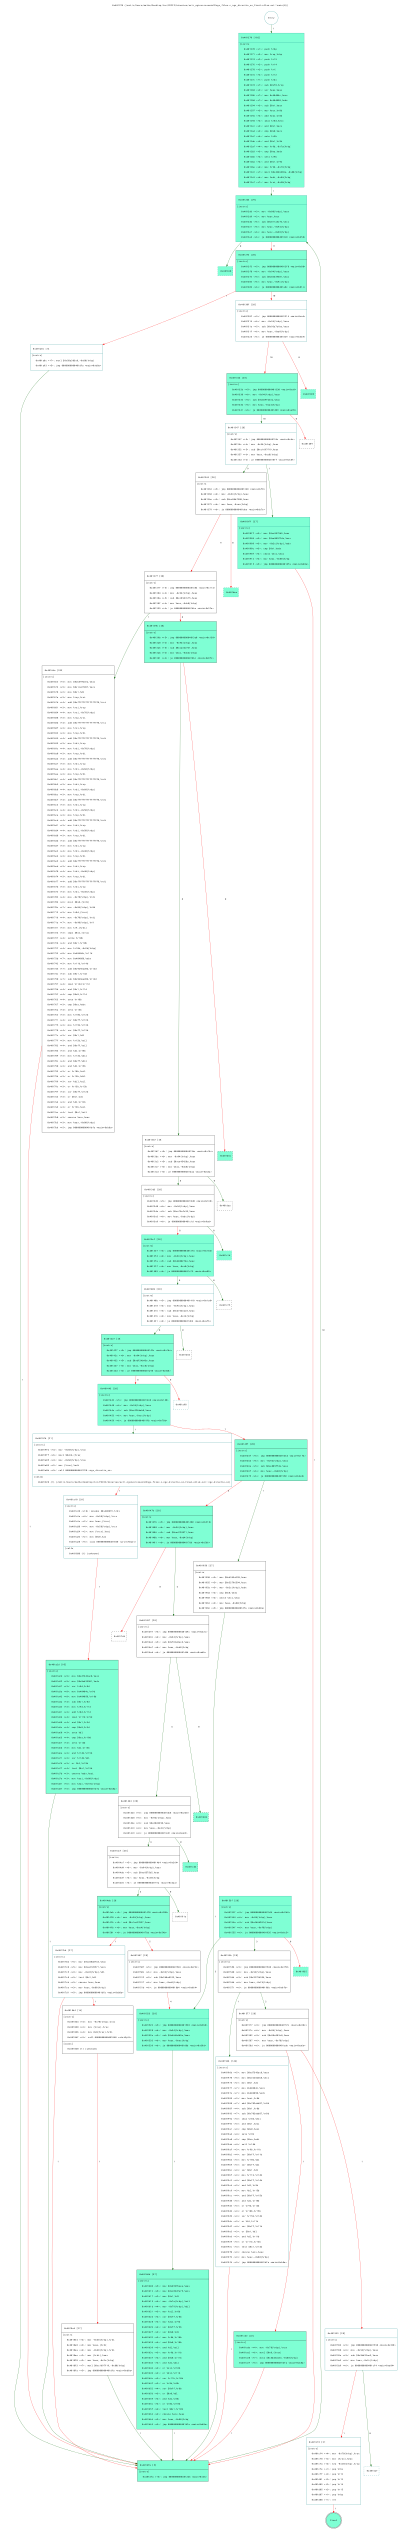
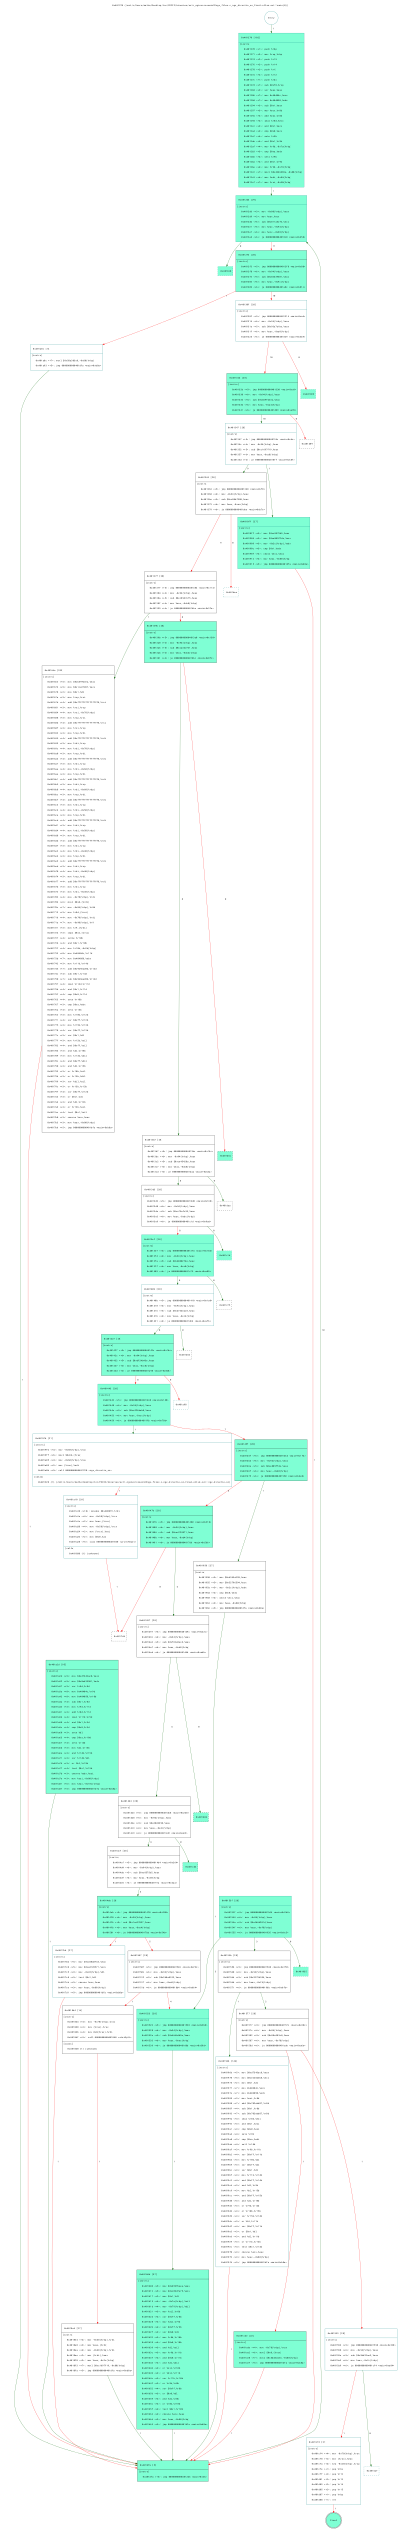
node "0x401dee": fillcolor aquamarine -> white
edge "0x401a10 [29]" -> "0x401a2d [95]": now "0x401a10 [29]" -> "0x4017d6"
node "0x40191a": removed
edge "0x40153f [28]" -> "0x401935": color red -> darkgreen
edge "0x4017bb [27]" -> "0x4018d4 [16]": now "0x401507 [28]" -> "0x4018d4 [16]"
